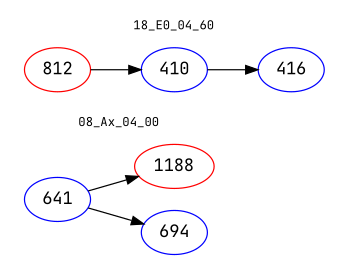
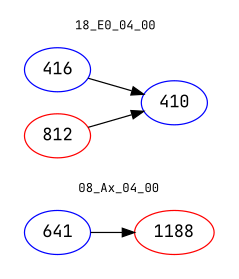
cluster "18_E0_04_60": label "18_E0_04_60" -> "18_E0_04_00"
edge "410" -> "416": reversed
node "694": removed
